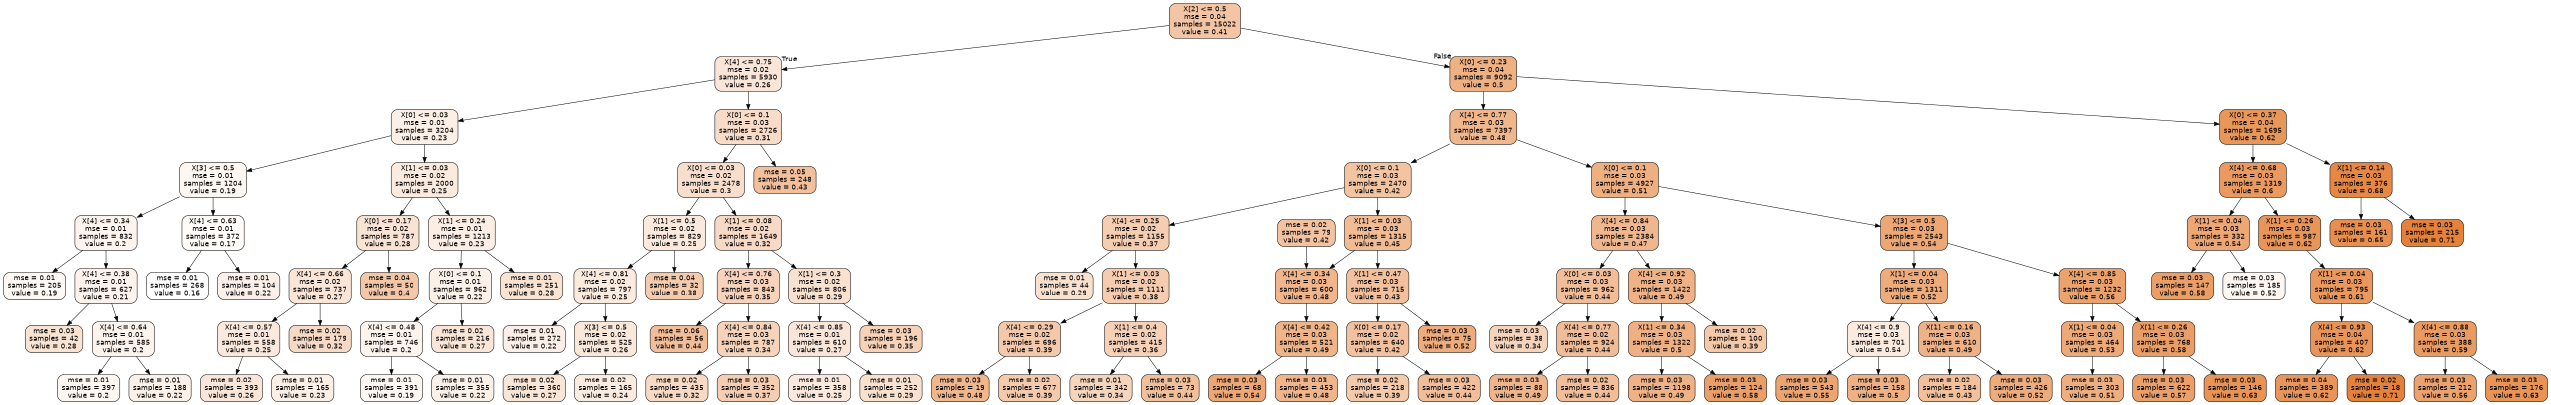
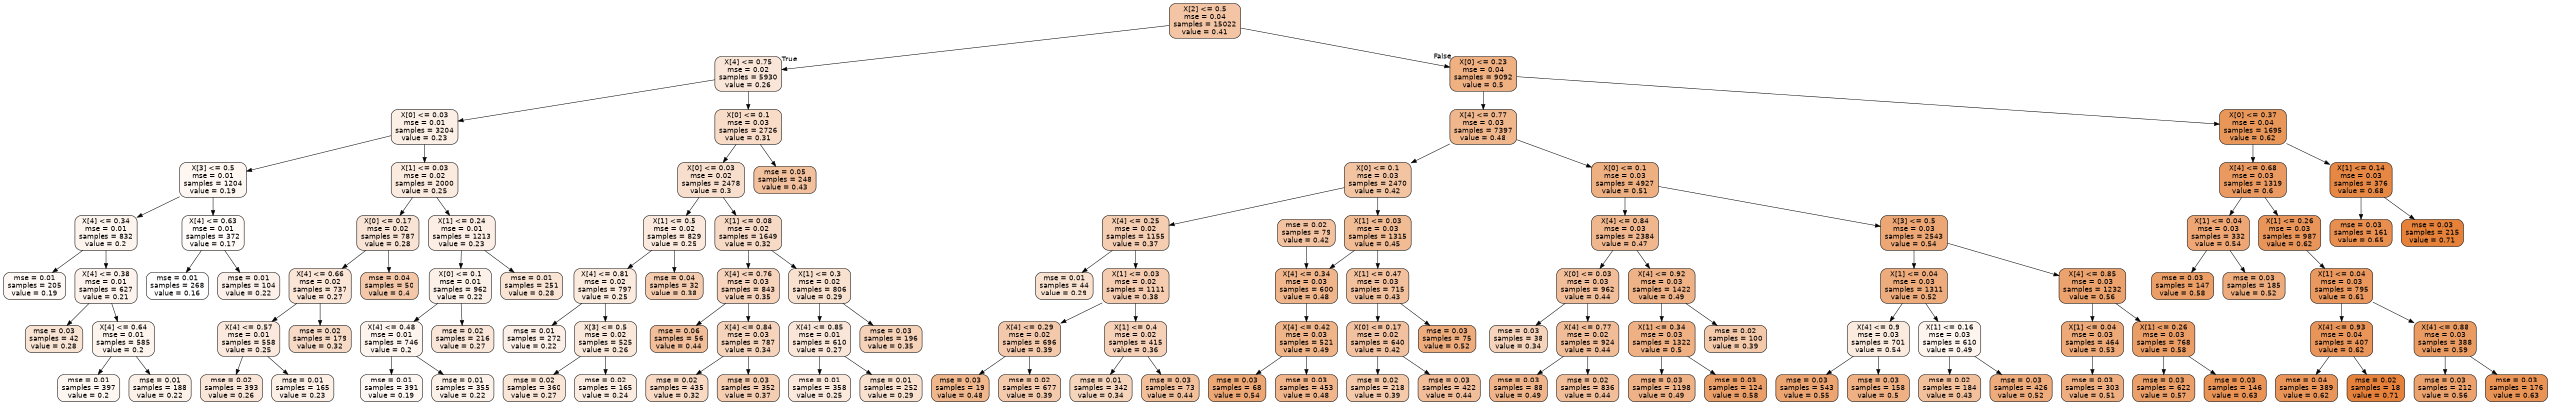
node "mse = 0.03 samples = 185 value = 0.52": fillcolor #fdf6f1 -> #eeac7d
node "X[1] <= 0.16 mse = 0.03 samples = 610 value = 0.49": fillcolor #efb286 -> #fdf4ee
